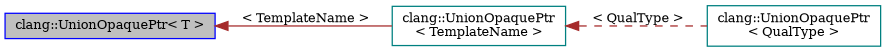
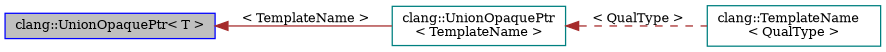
node "clang::UnionOpaquePtr < QualType >": label "clang::UnionOpaquePtr < QualType >" -> "clang::TemplateName < QualType >"
